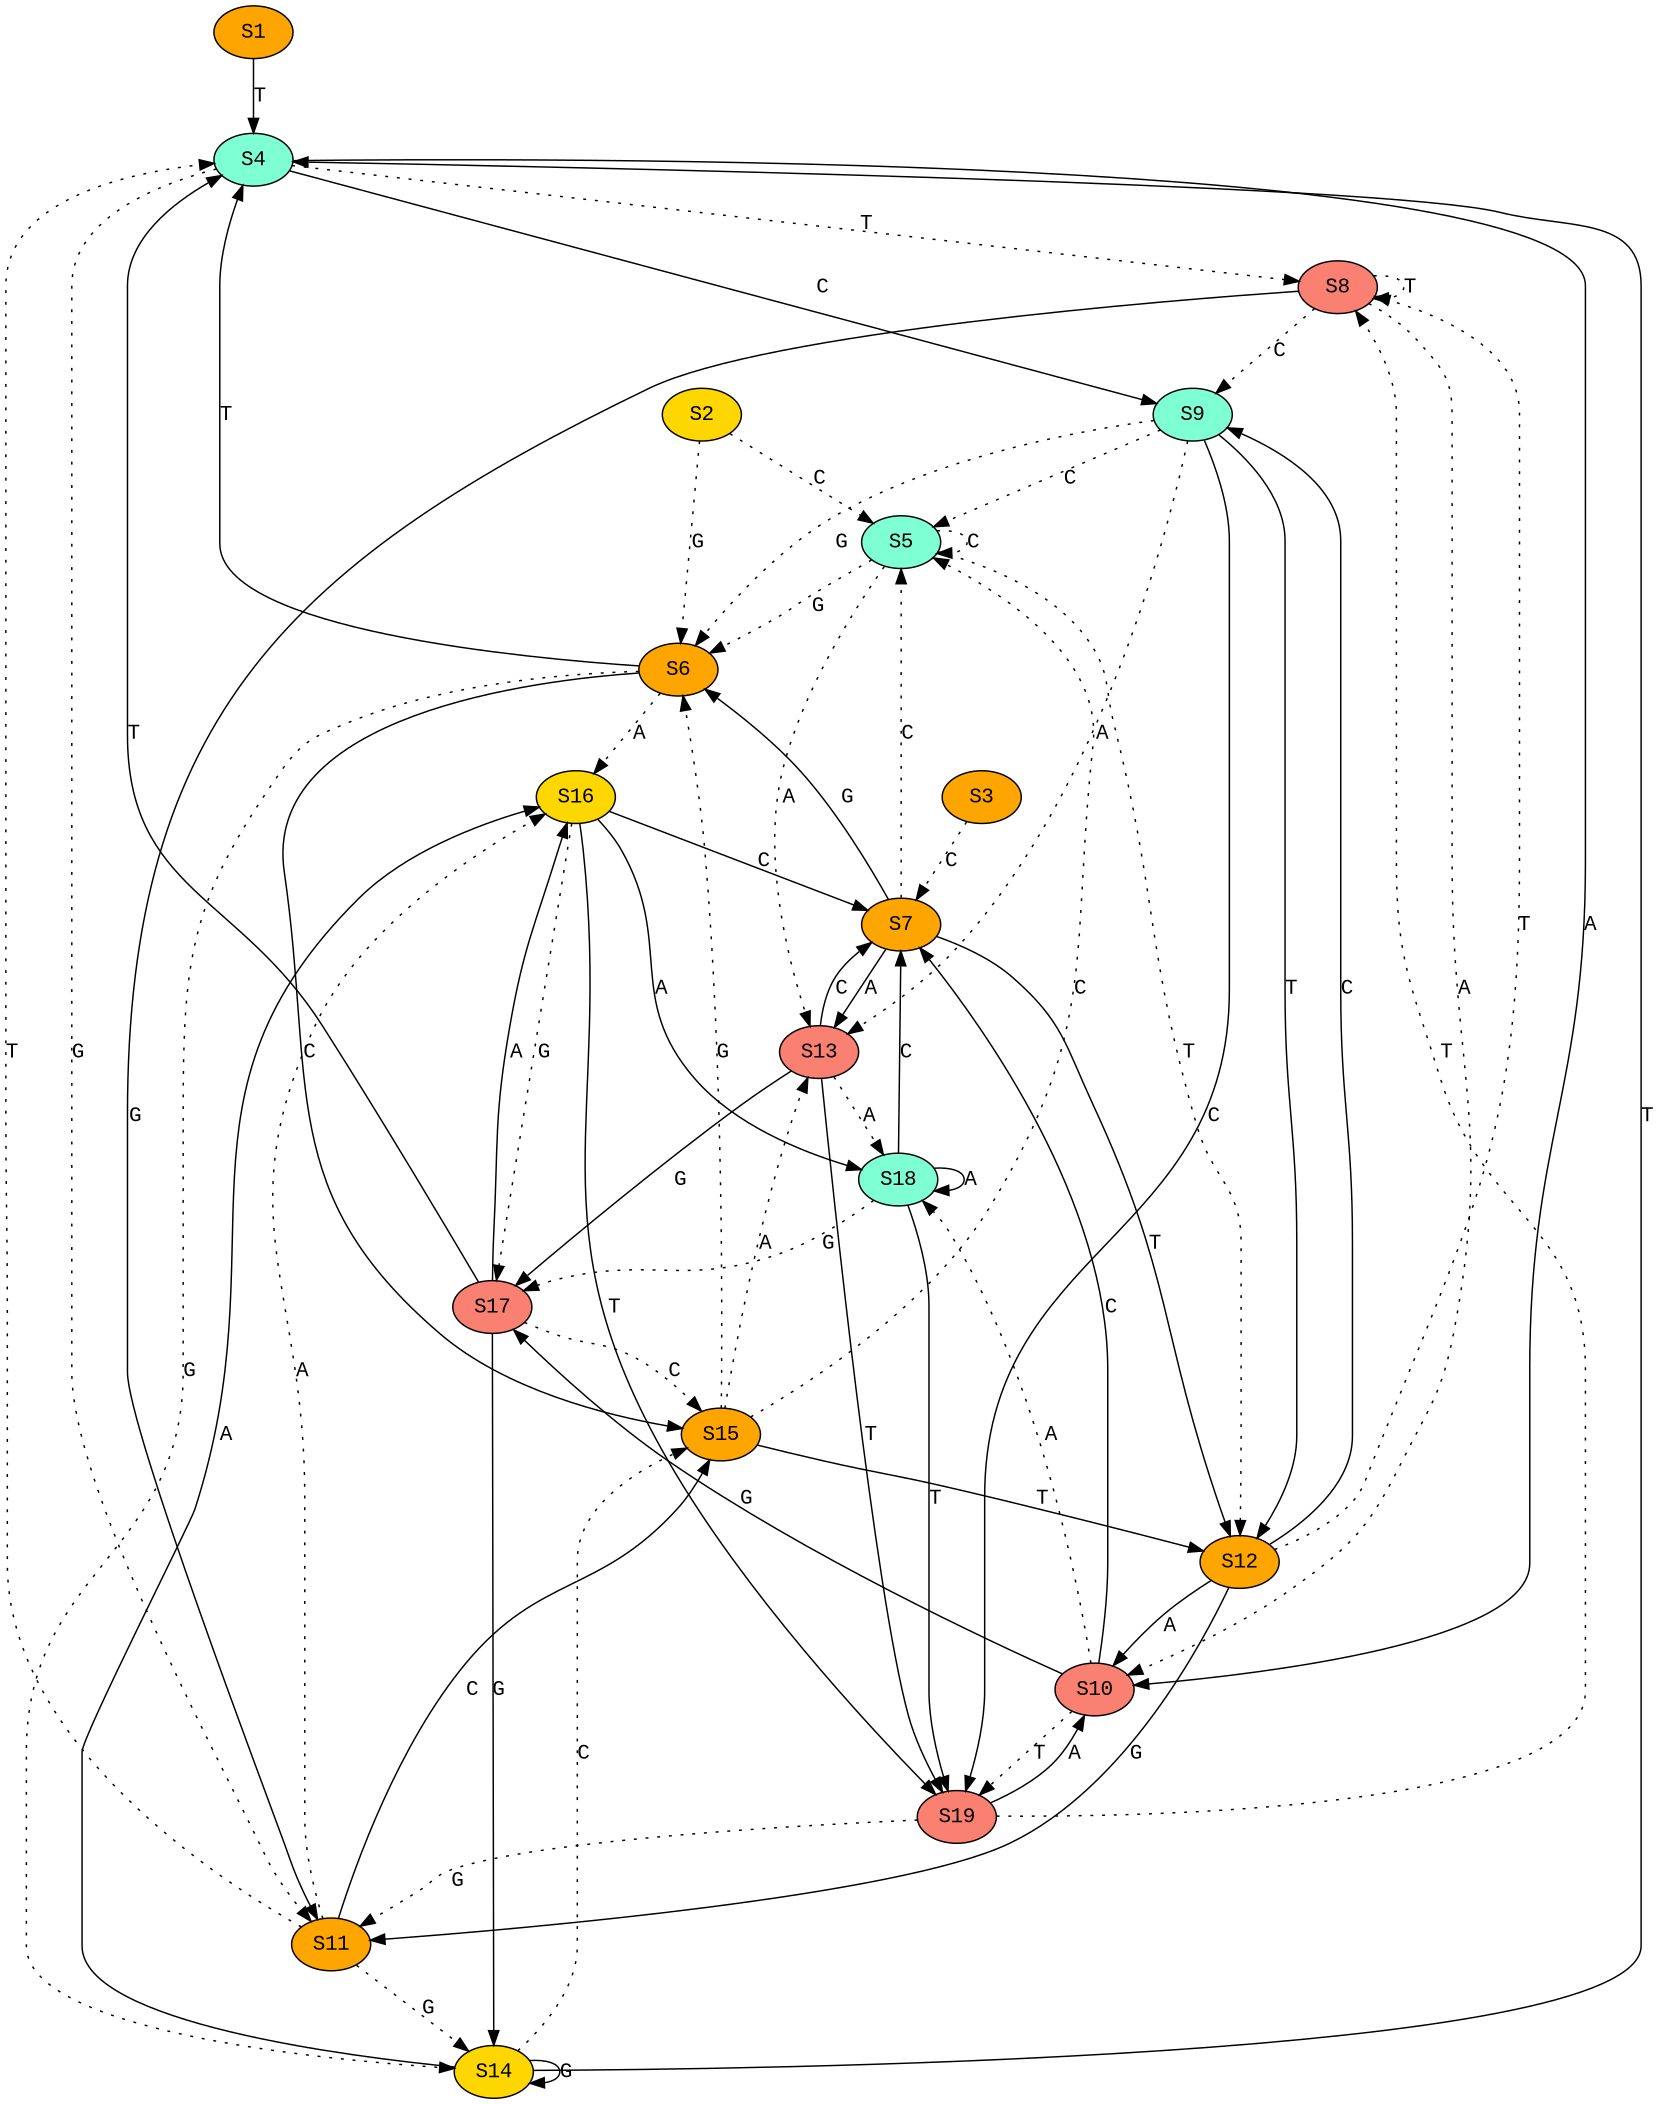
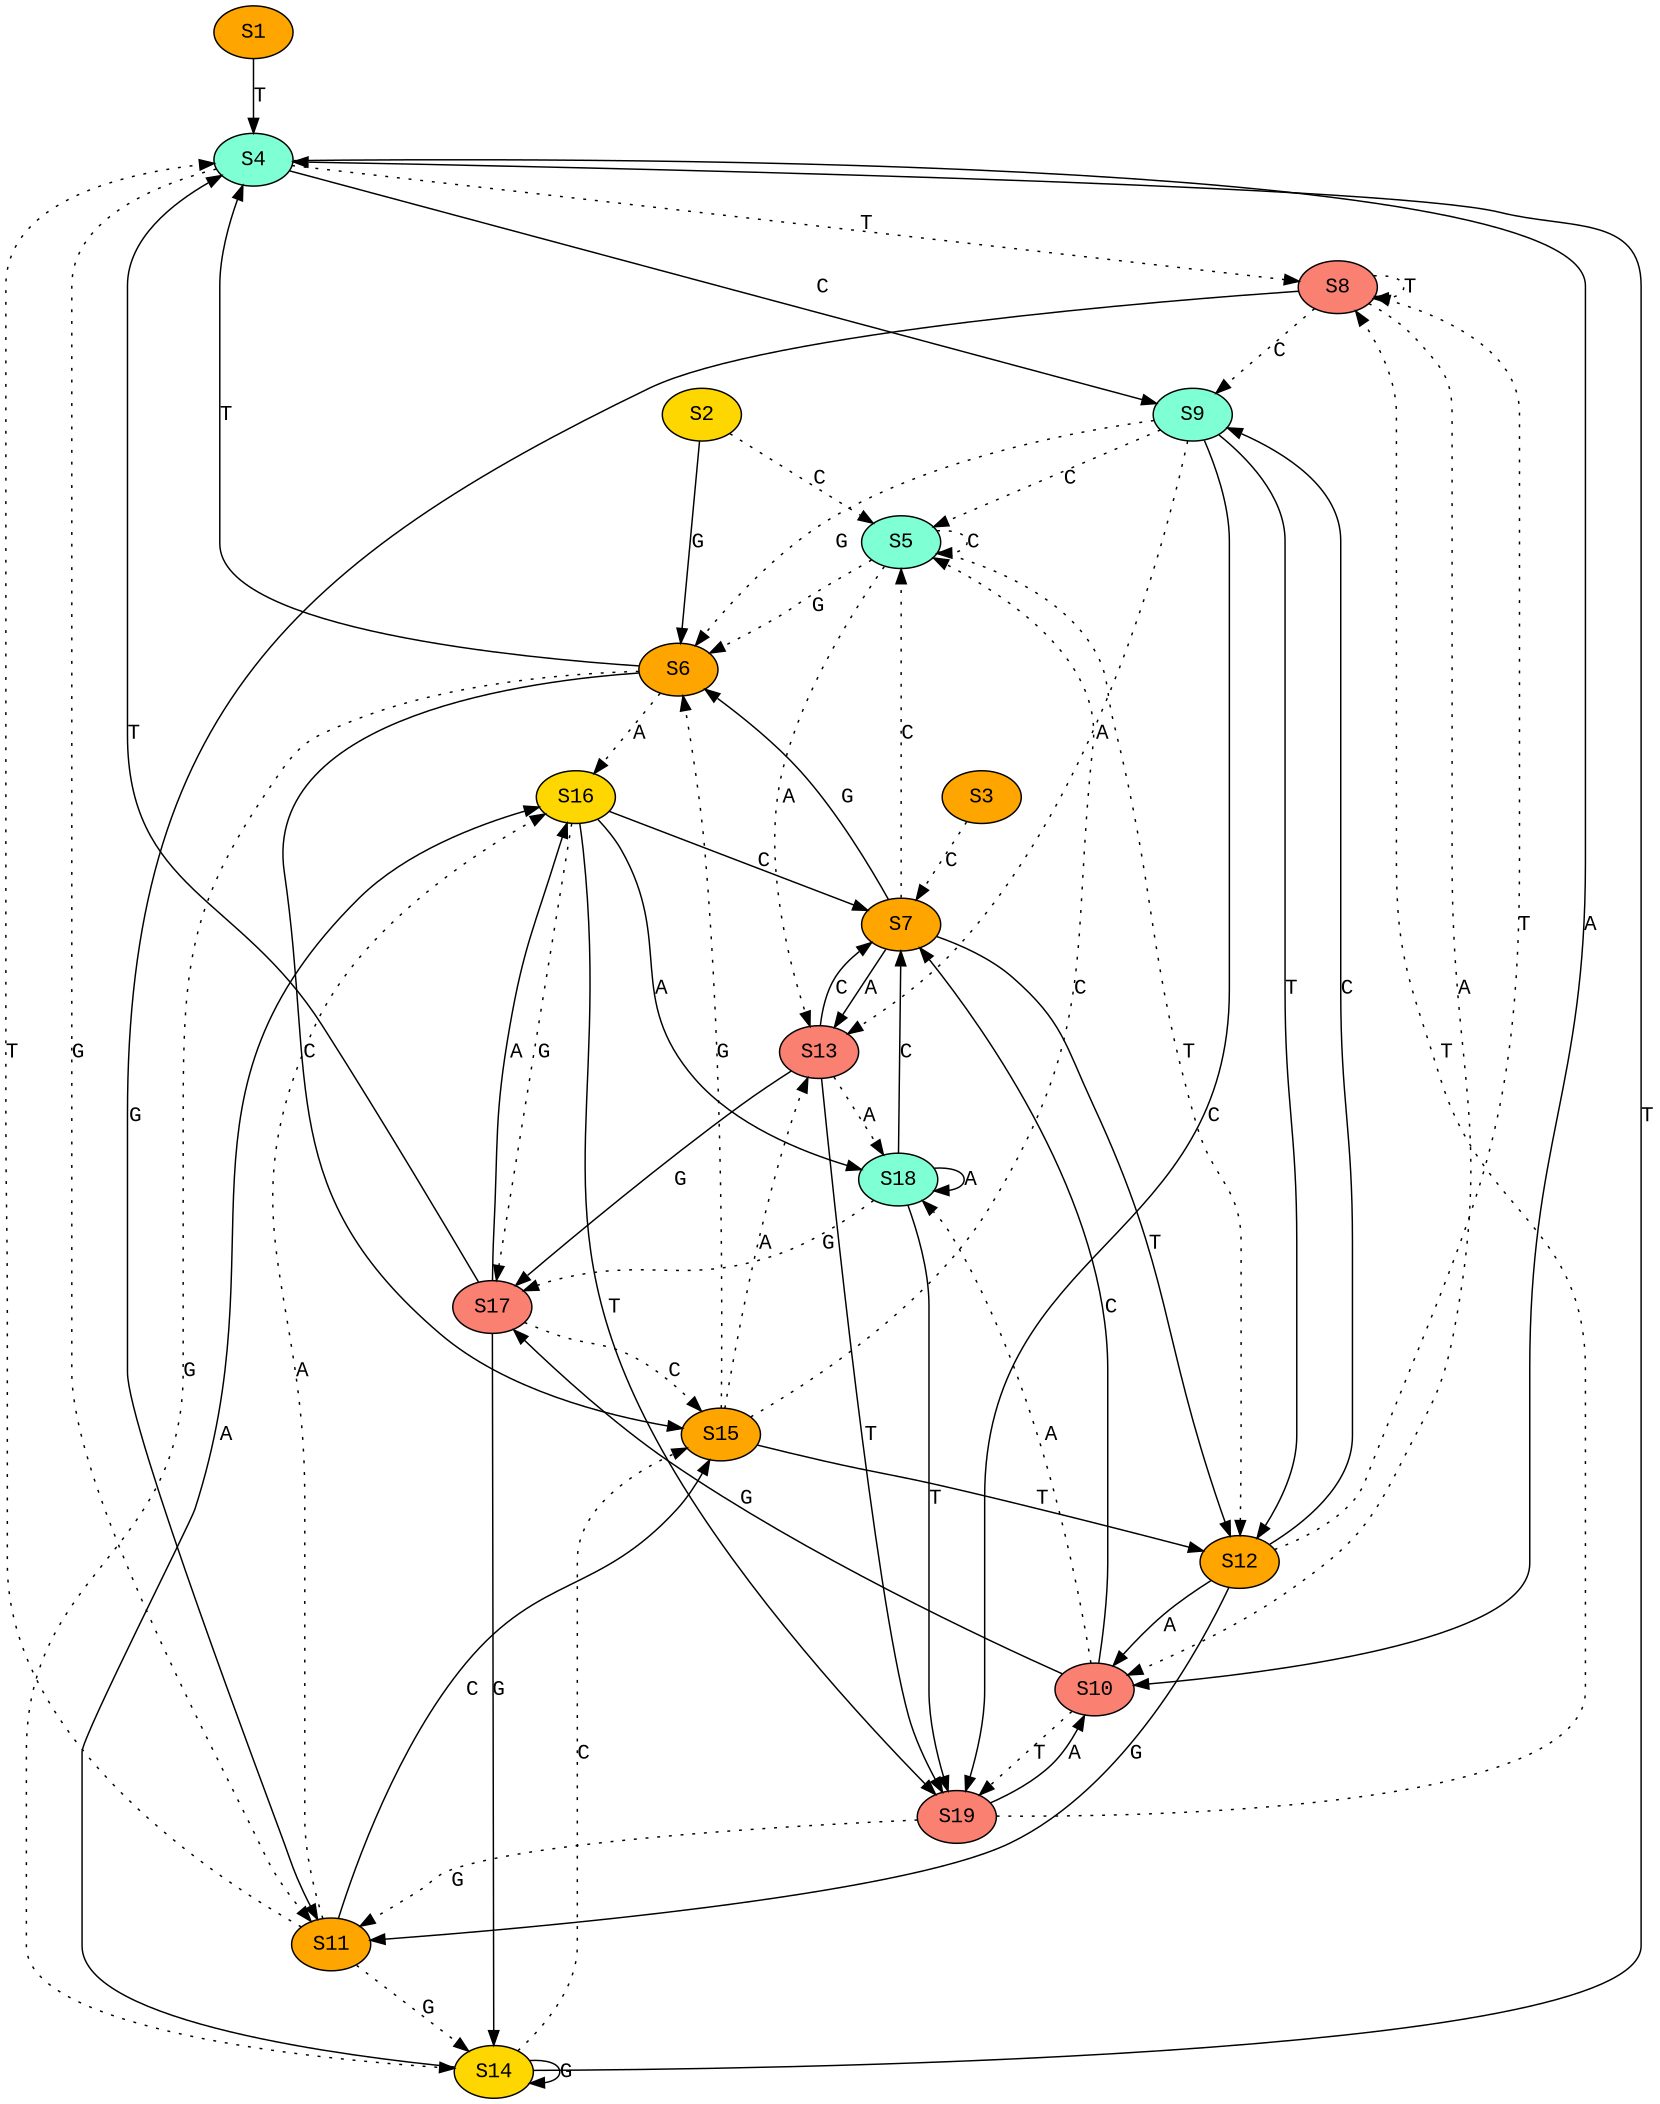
edge "S2" -> "S6": style dotted -> solid
